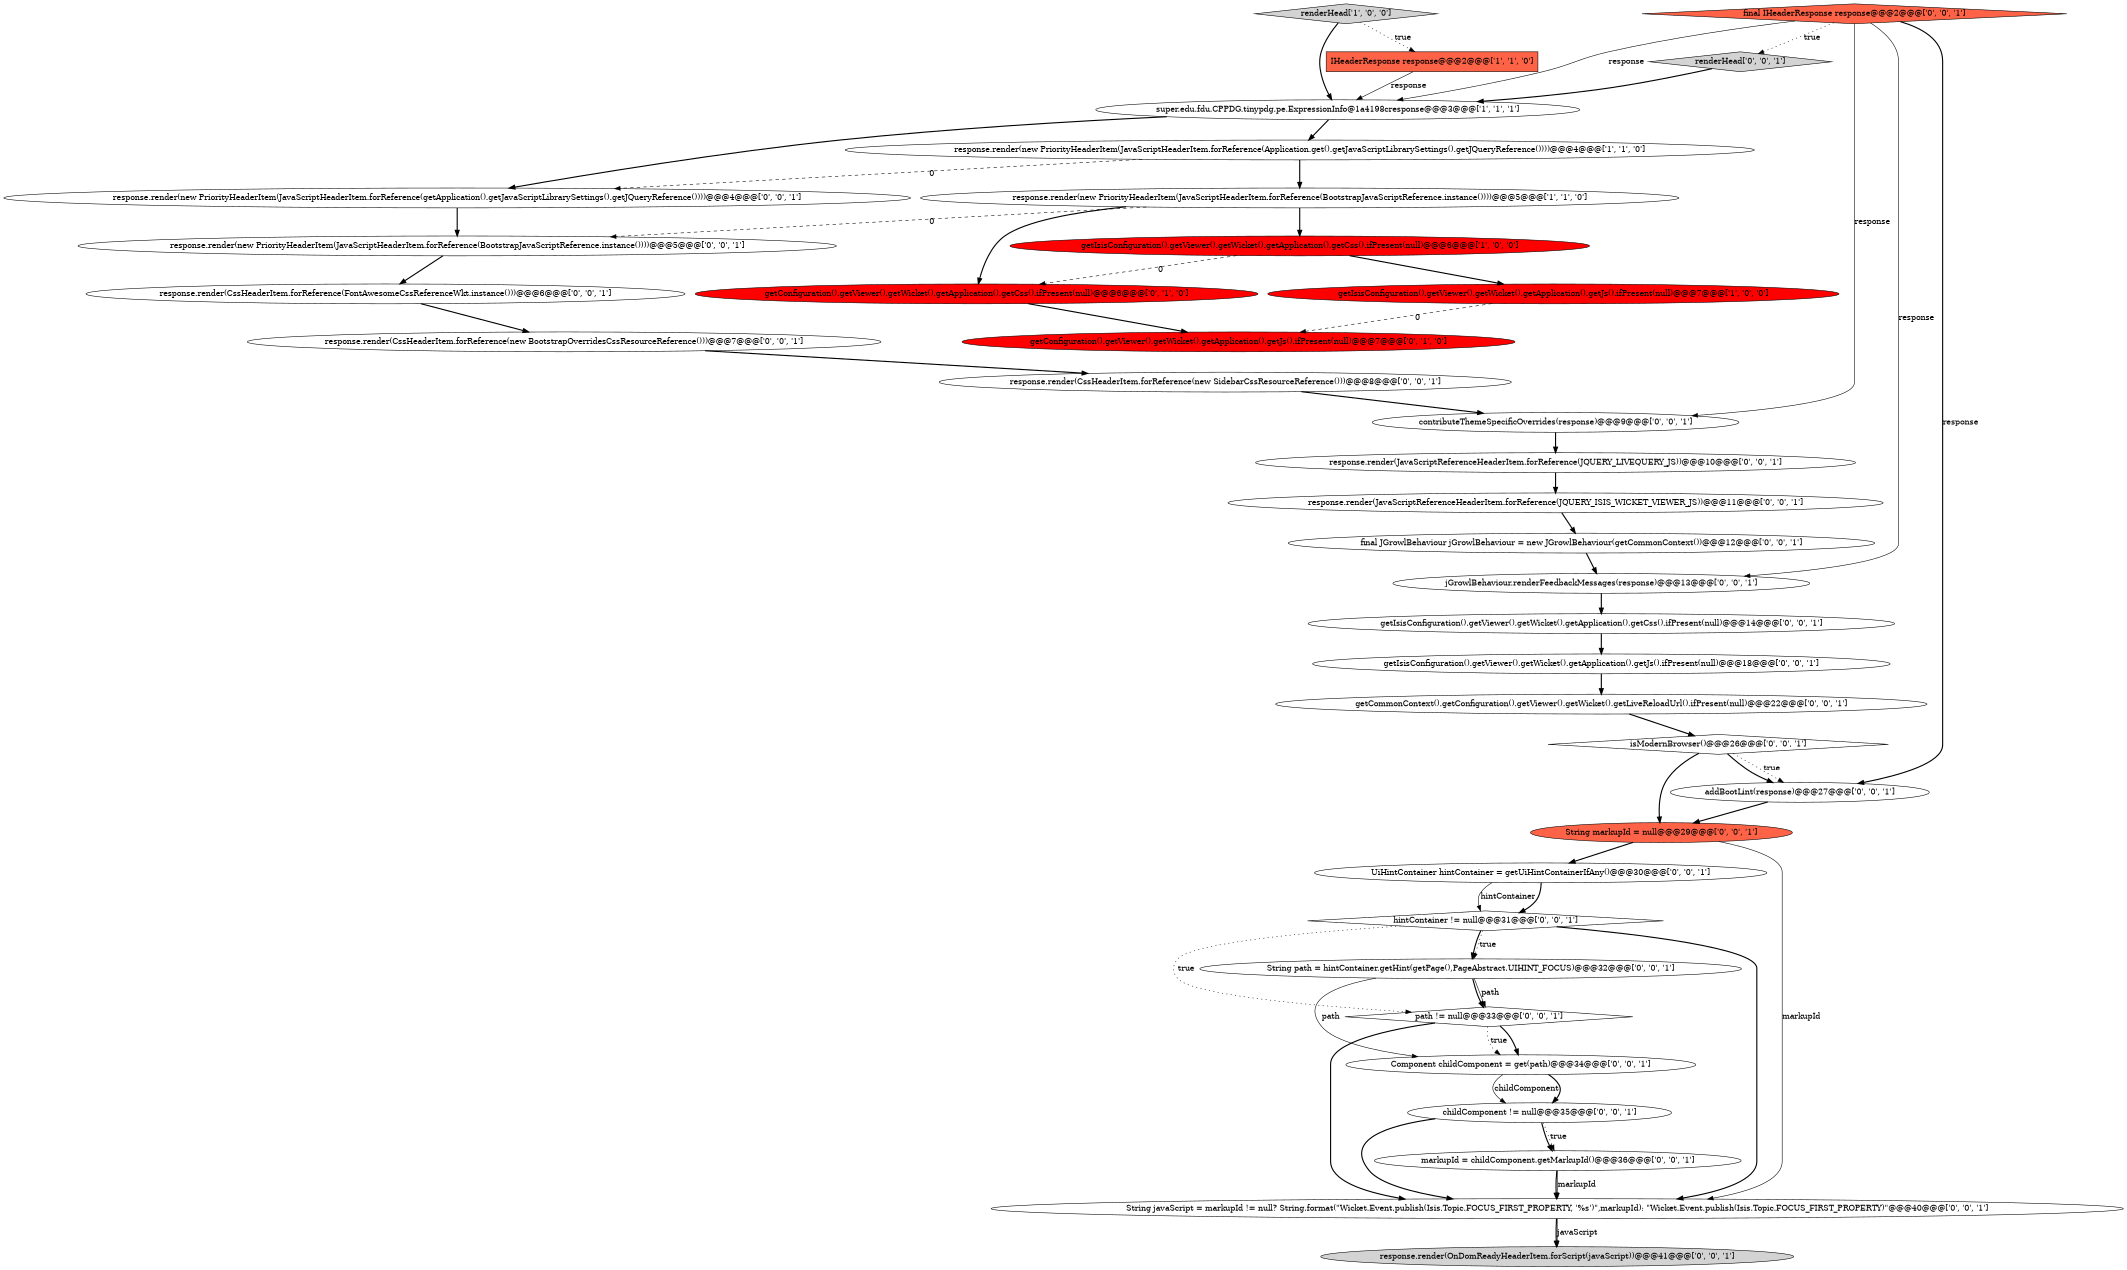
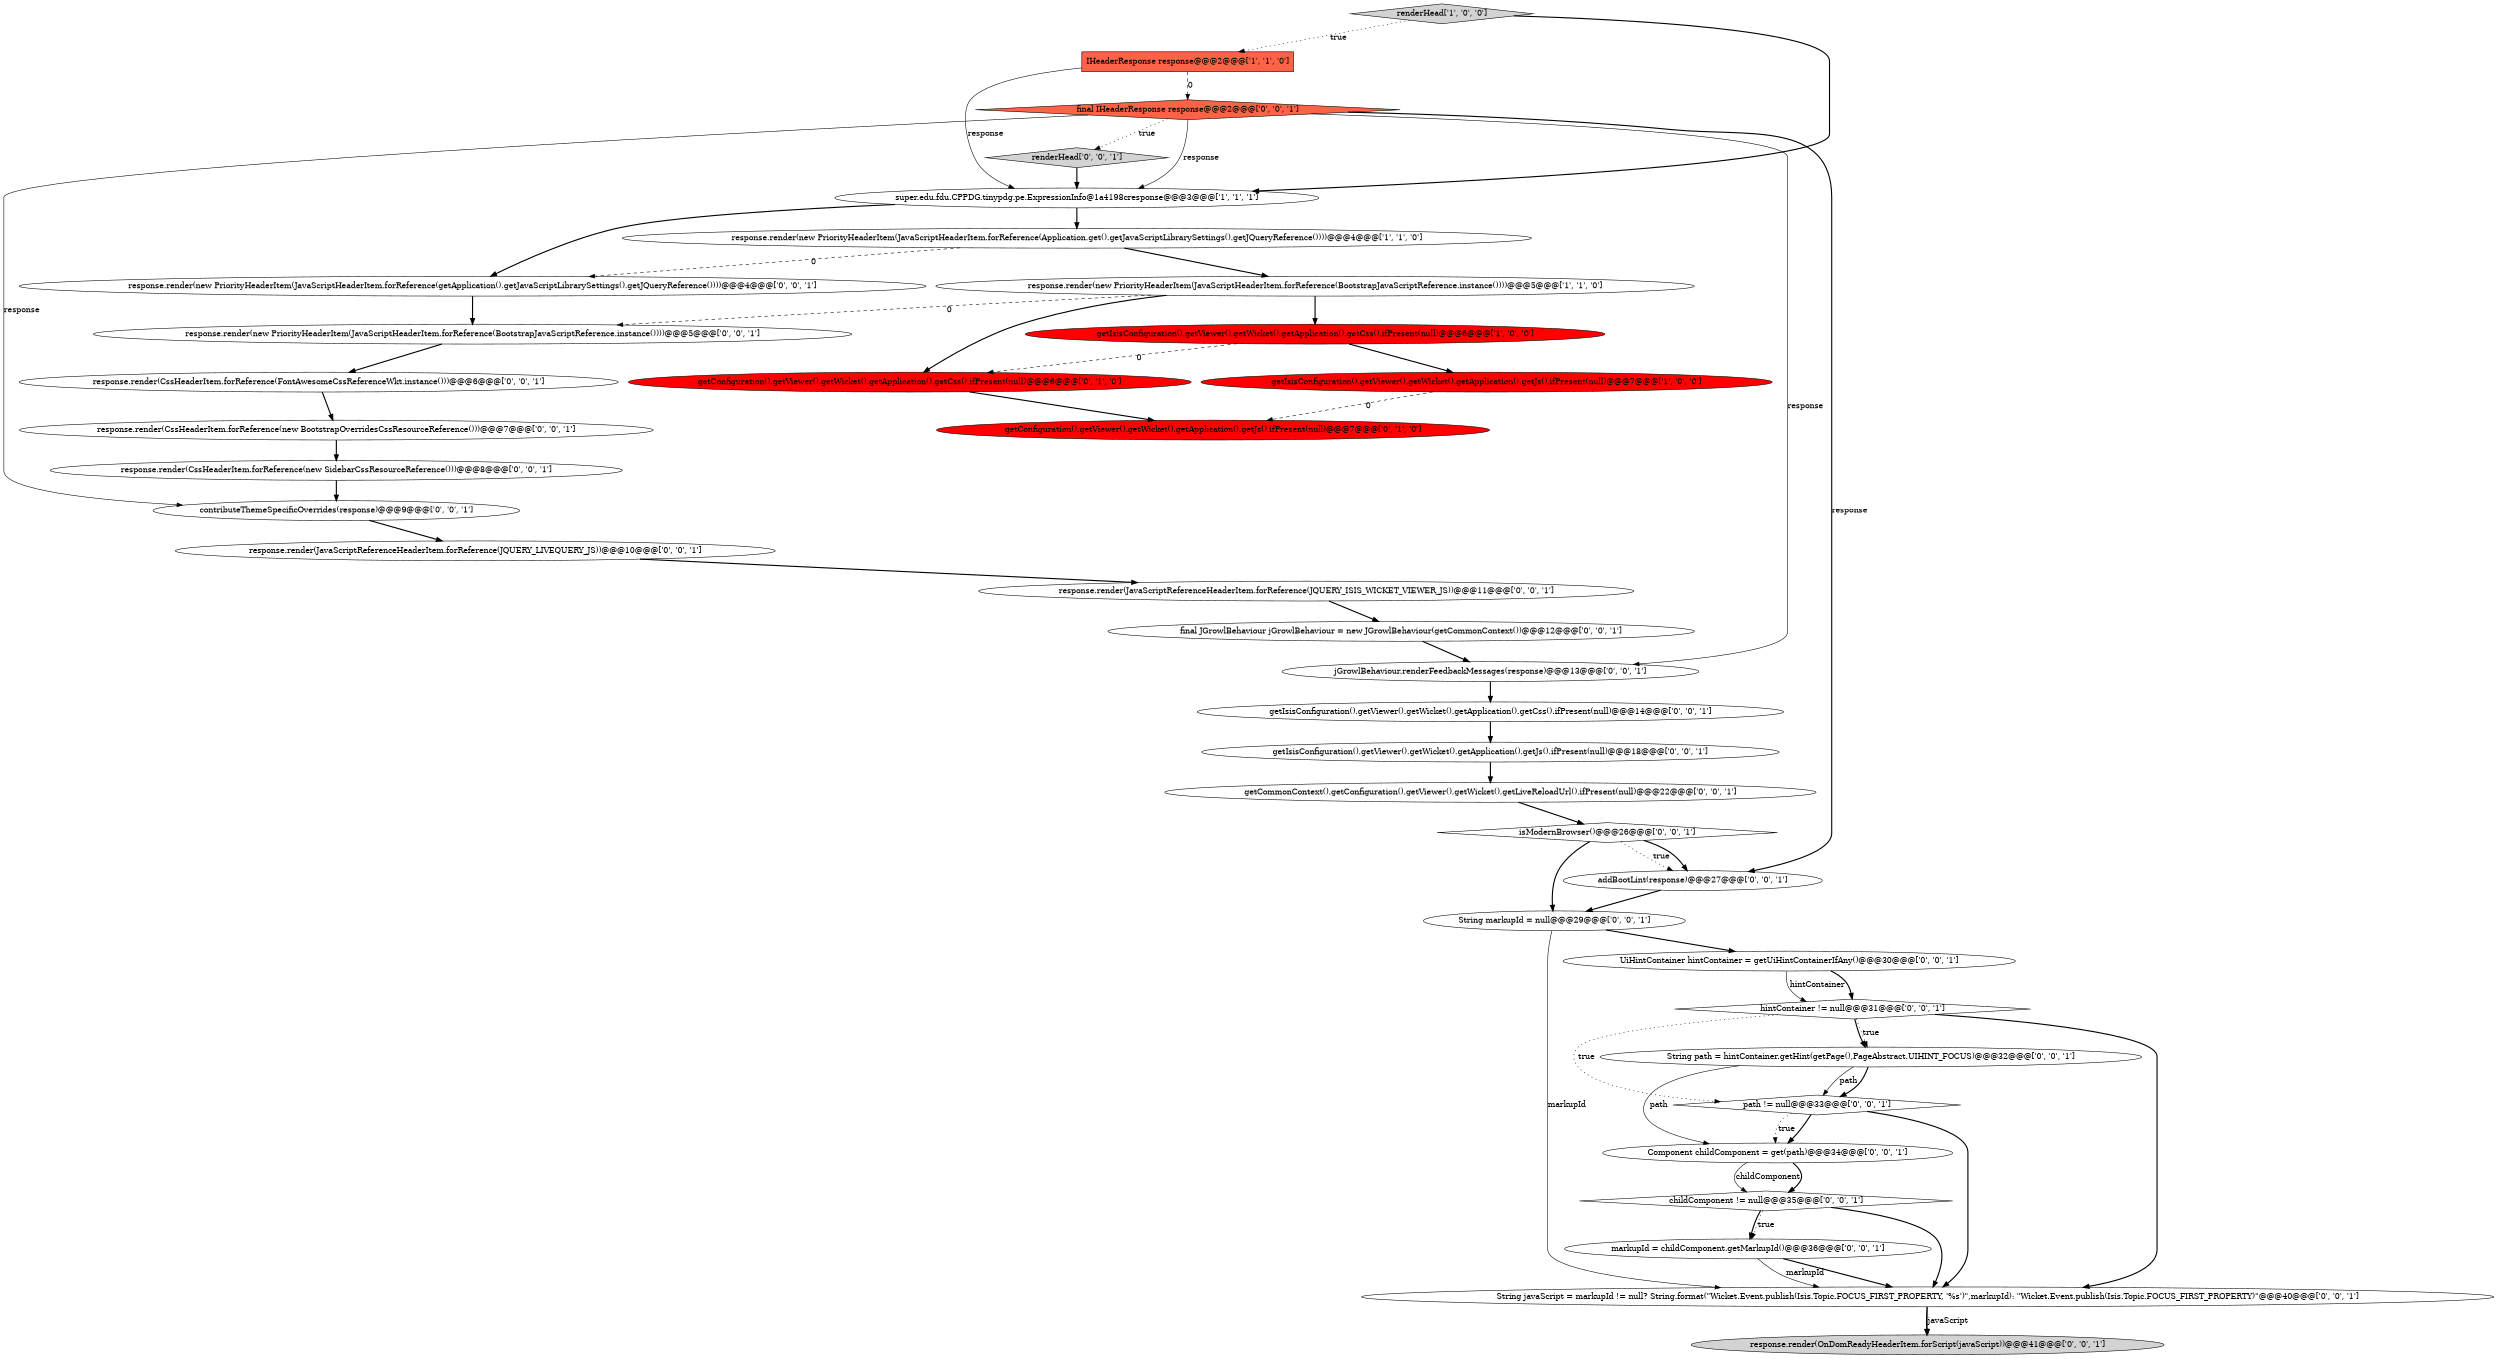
edge "IHeaderResponse response@@@2@@@['1', '1', '0']" -> "final IHeaderResponse response@@@2@@@['0', '0', '1']": added, label "0"
node "String markupId = null@@@29@@@['0', '0', '1']": fillcolor tomato -> white
node "childComponent != null@@@35@@@['0', '0', '1']": shape ellipse -> diamond
